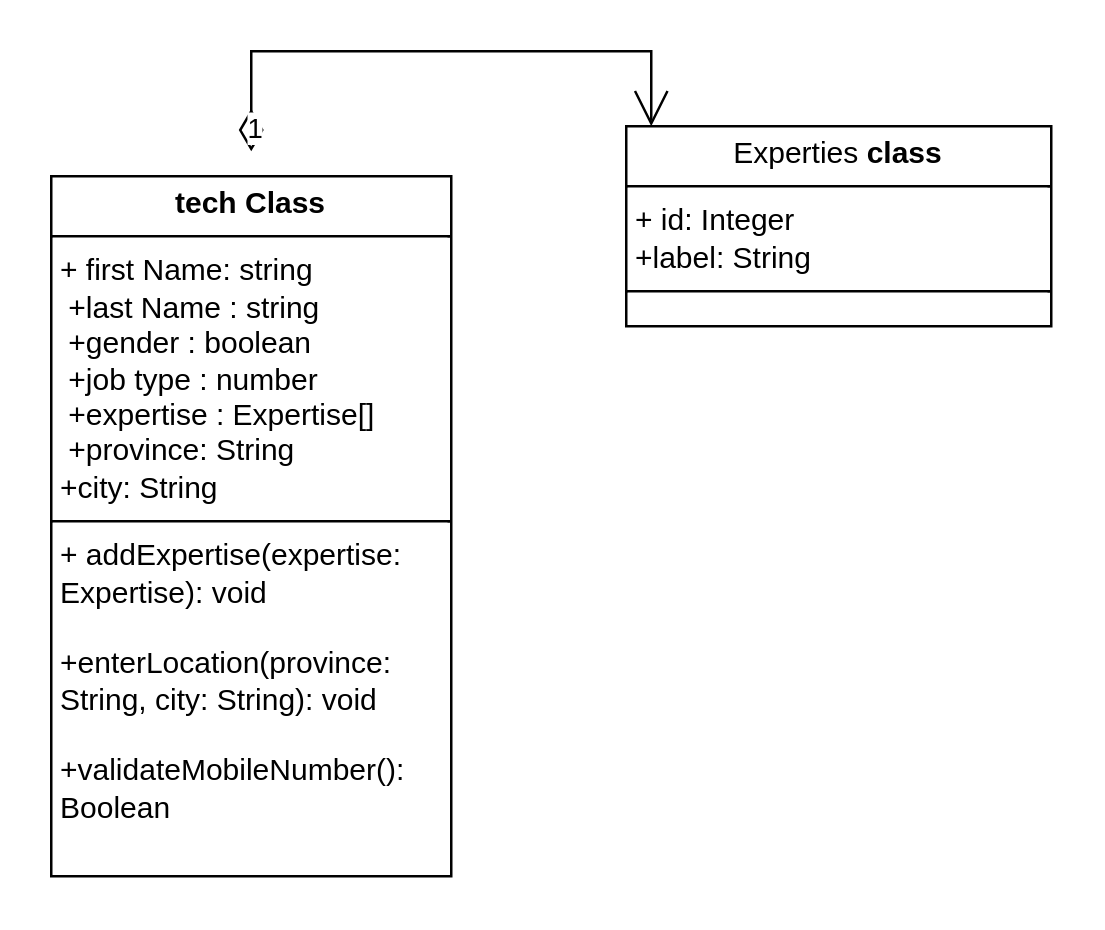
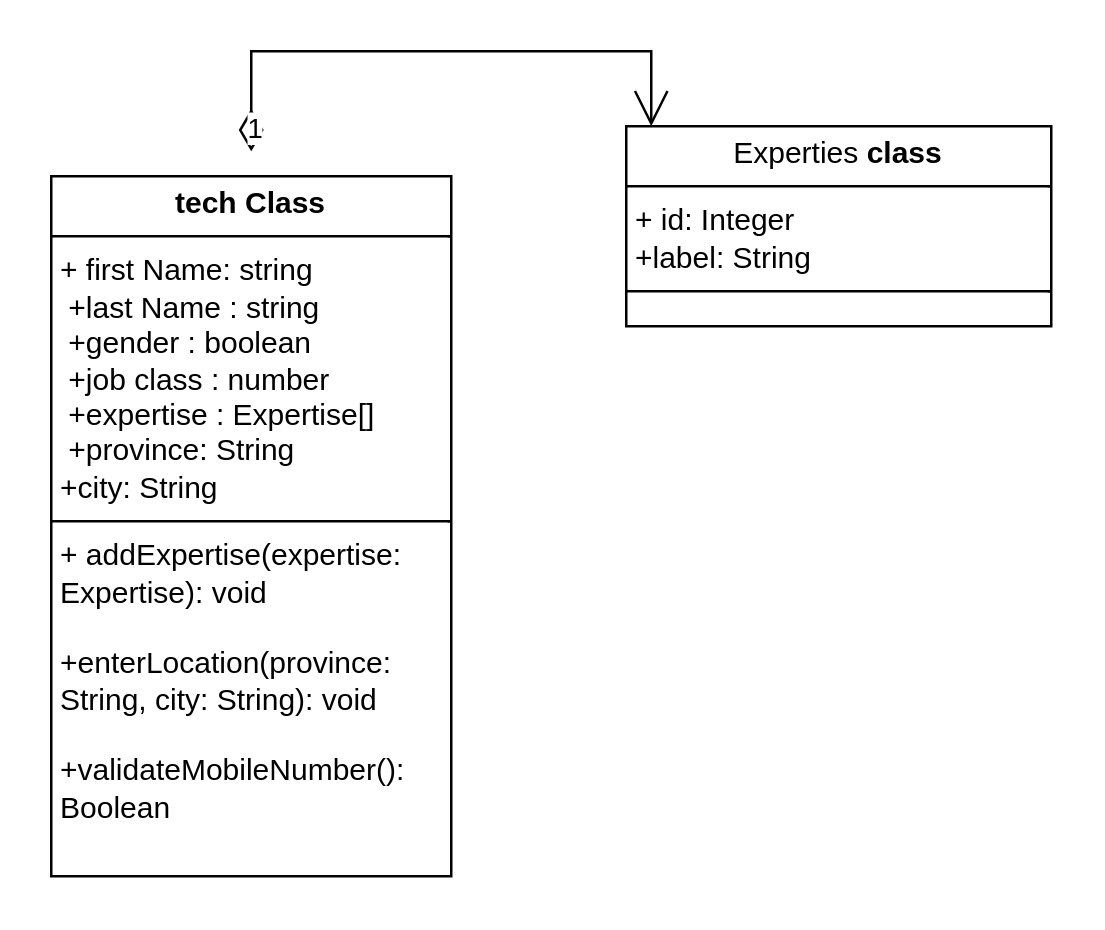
node "tech Class + first Name: string +last Name : string +gender : boolean +job type : number +expertise : Expertise[] +province: String +city: String + addExpertise(expertise: Expertise): void +enterLocation(province: String, city: String): void +validateMobileNumber(): Boolean": label "tech Class + first Name: string +last Name : string +gender : boolean +job type : number +expertise : Expertise[] +province: String +city: String + addExpertise(expertise: Expertise): void +enterLocation(province: String, city: String): void +validateMobileNumber(): Boolean" -> "tech Class + first Name: string +last Name : string +gender : boolean +job class : number +expertise : Expertise[] +province: String +city: String + addExpertise(expertise: Expertise): void +enterLocation(province: String, city: String): void +validateMobileNumber(): Boolean"
